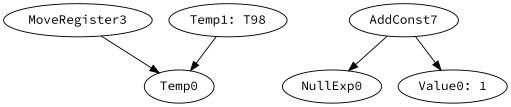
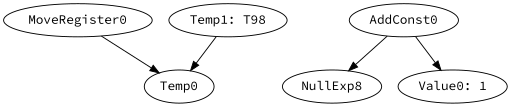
node "MoveRegister3": label "MoveRegister3" -> "MoveRegister0"
node "AddConst7": label "AddConst7" -> "AddConst0"
node "NullExp0": label "NullExp0" -> "NullExp8"
